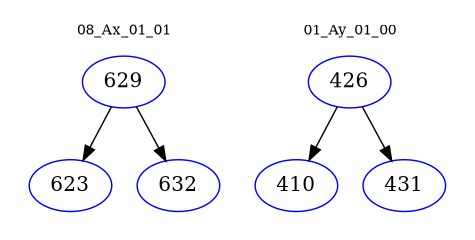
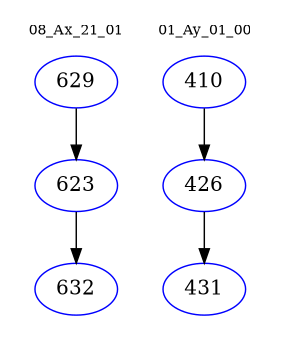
cluster "08_Ax_01_01": label "08_Ax_01_01" -> "08_Ax_21_01"
edge "629" -> "632": now "623" -> "632"
edge "426" -> "410": reversed
